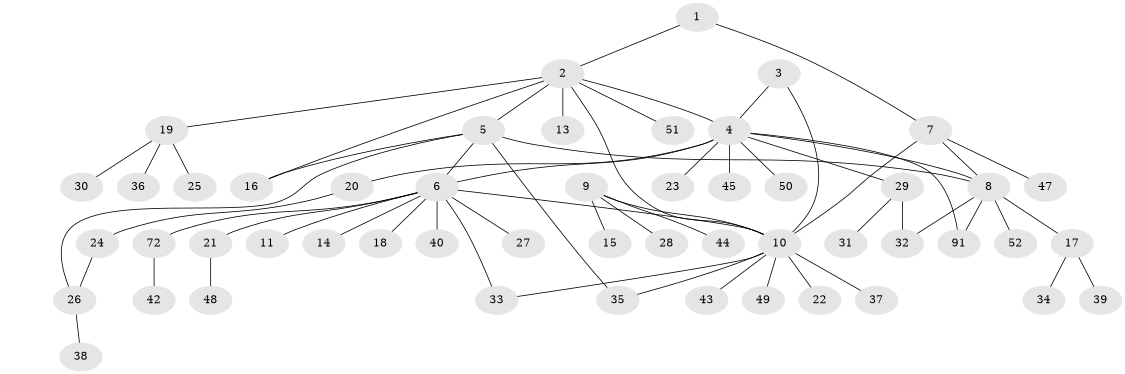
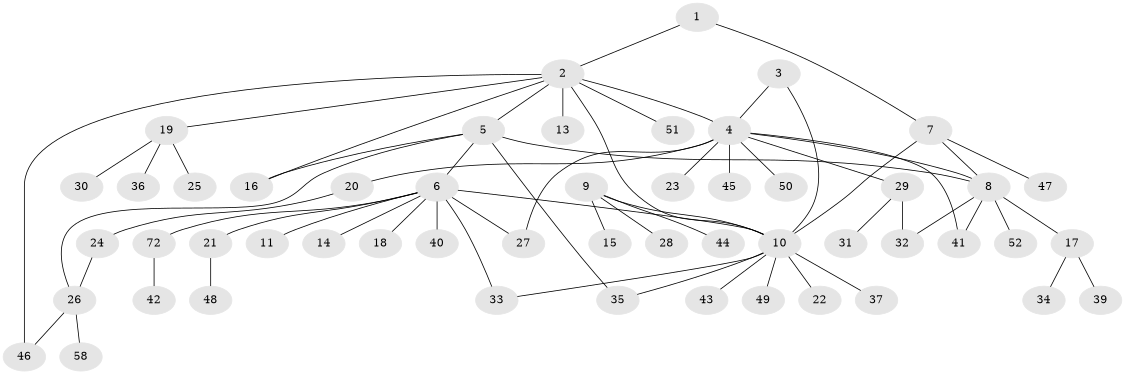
edge "4" -- "6": now "4" -- "27"
node "91": label "91" -> "41"
node "46": added
node "38": label "38" -> "58"
